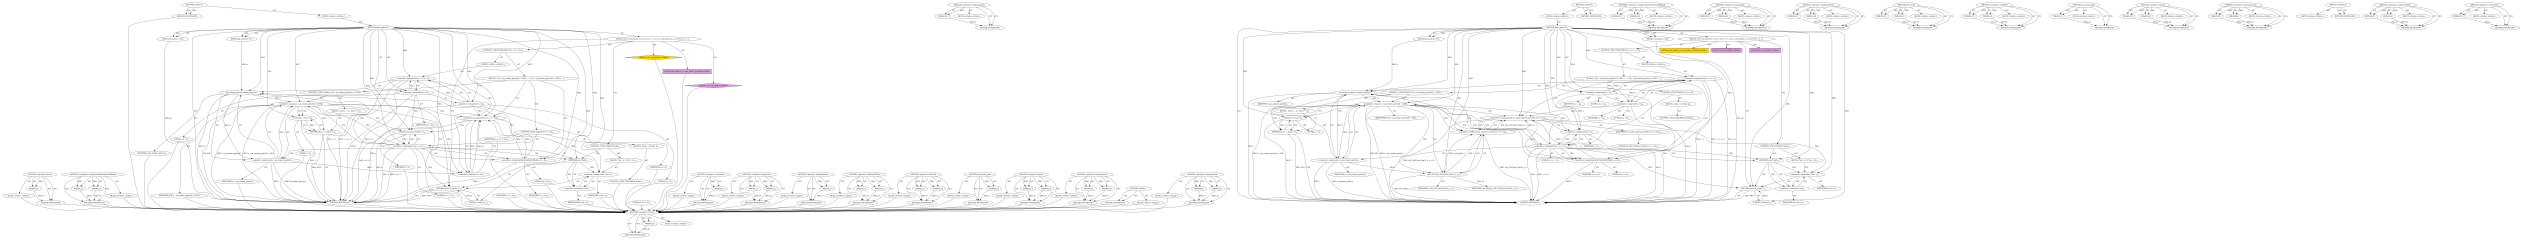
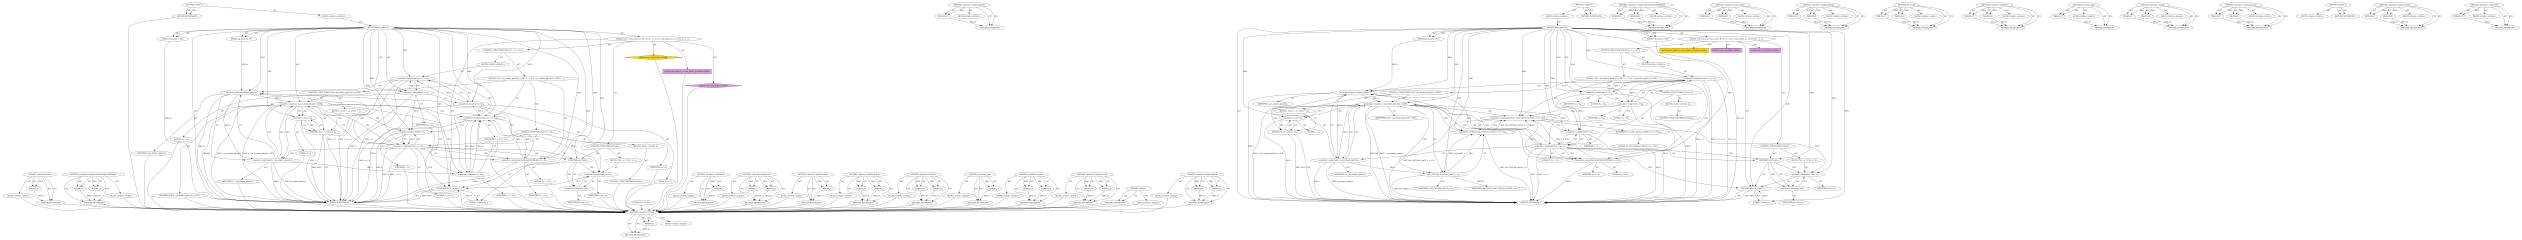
edge "(<operators>.assignmentOr,v |= (c << 24))" -> "(IDENTIFIER,v,v |= (c << 24))": added, label "AST:"
edge "(<operator>.shiftLeft,JAS_CAST(uint_fast32_t, c) << 24)" -> "(JAS_CAST,JAS_CAST(uint_fast32_t, c))": removed, label "AST:"
edge "(<operator>.shiftLeft,c << 24)" -> "(IDENTIFIER,c,c << 24)": added, label "AST:"
